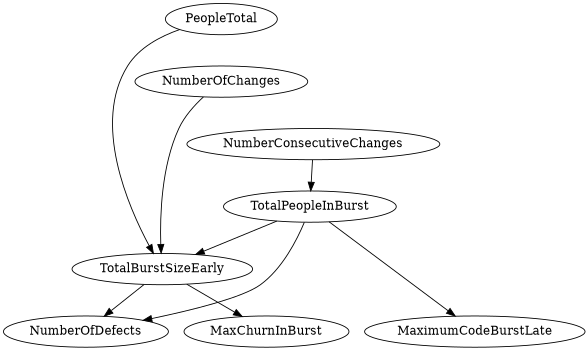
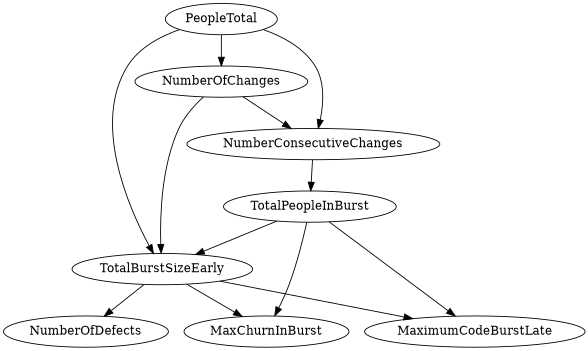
edge "PeopleTotal" -> "NumberOfChanges": added
edge "PeopleTotal" -> "NumberConsecutiveChanges": added
edge "NumberOfChanges" -> "NumberConsecutiveChanges": added
edge "TotalPeopleInBurst" -> "NumberOfDefects": now "TotalPeopleInBurst" -> "MaxChurnInBurst"
edge "TotalBurstSizeEarly" -> "MaximumCodeBurstLate": added
